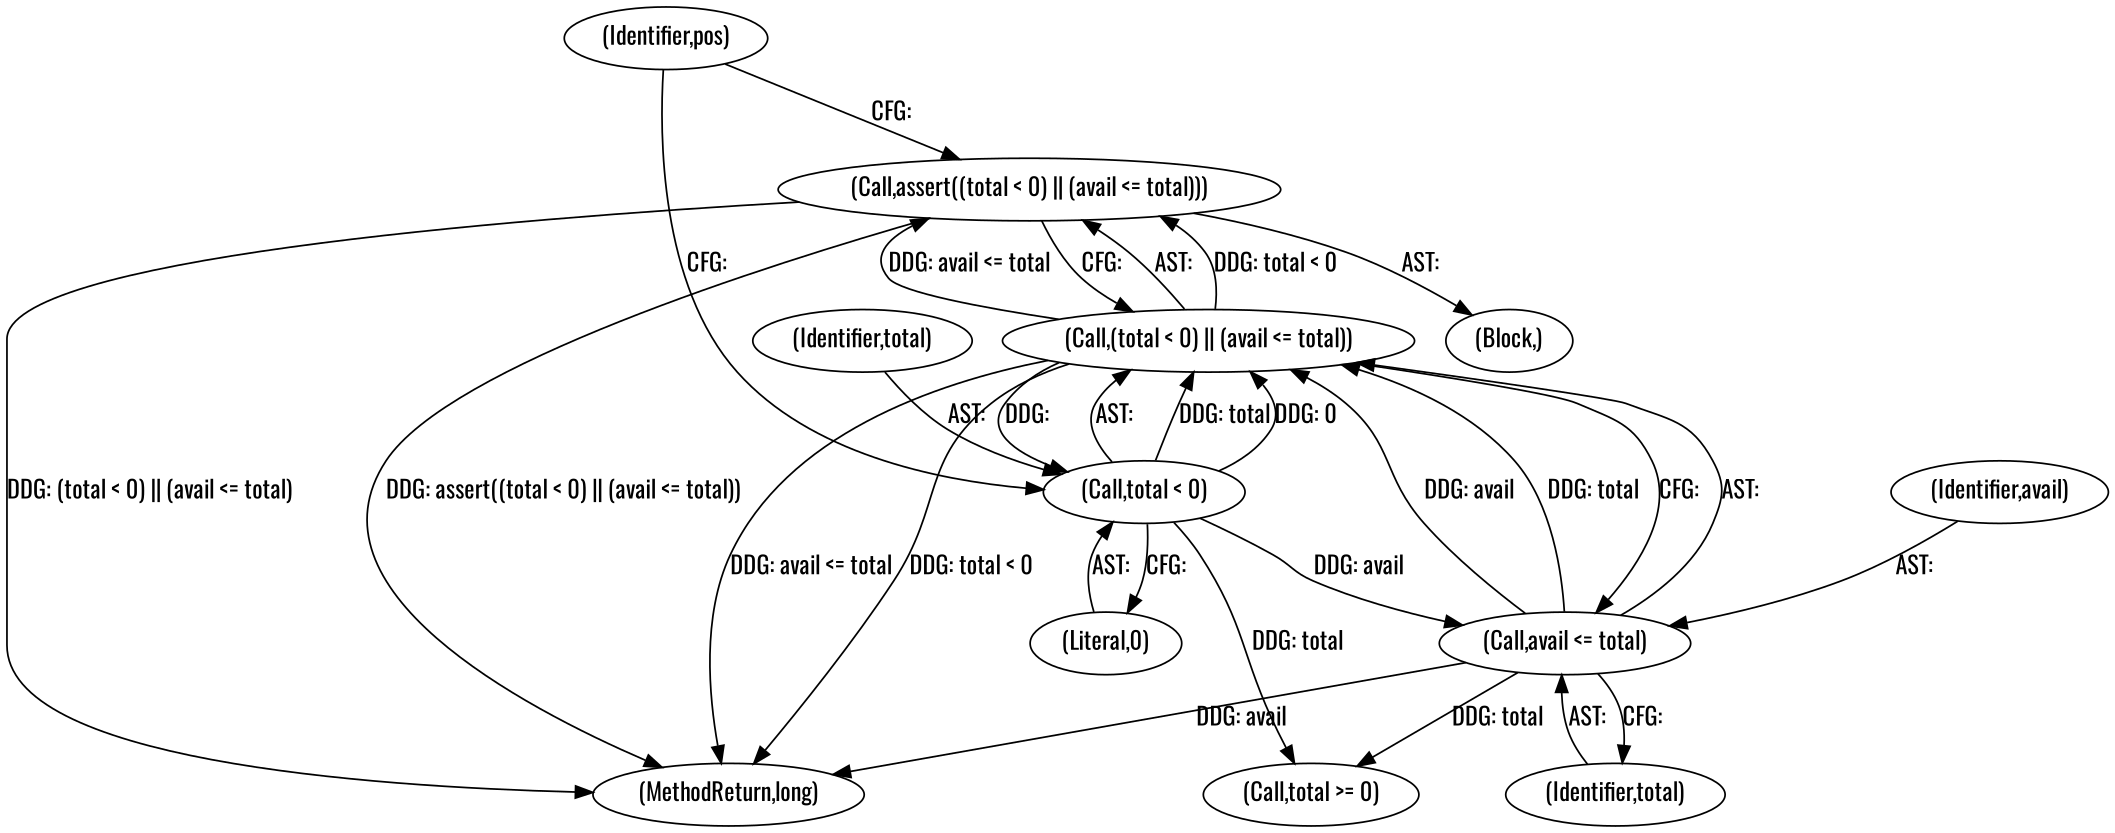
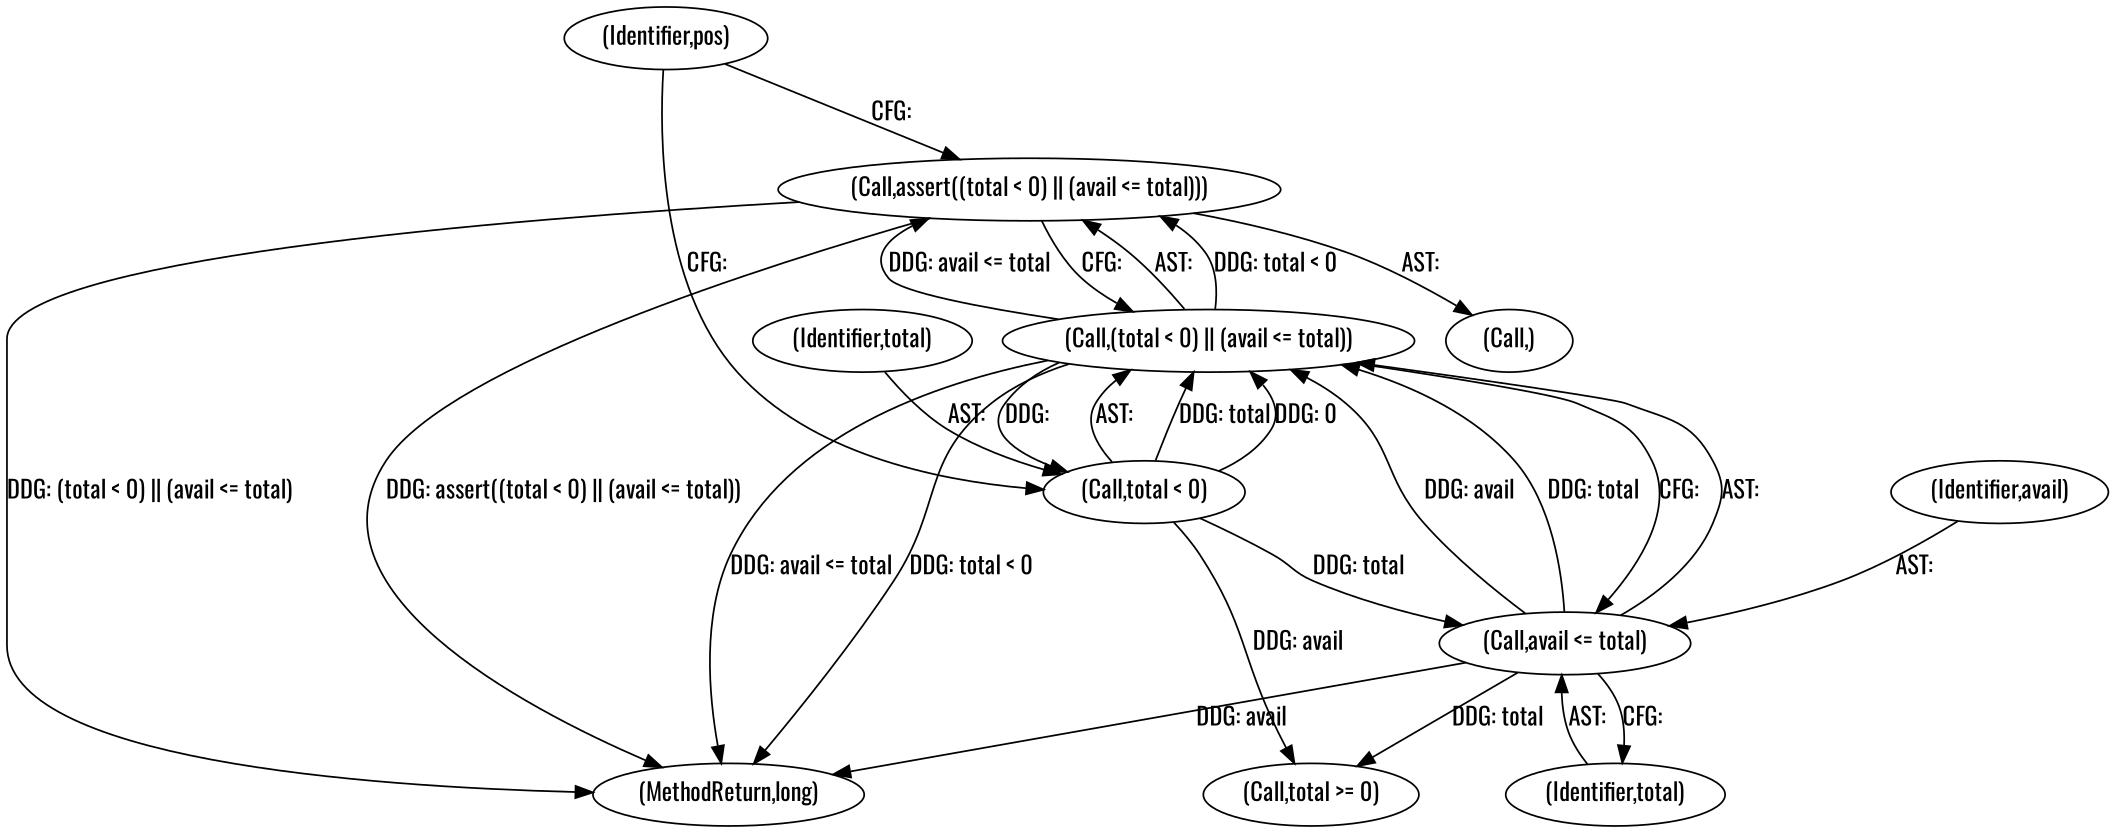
node "(Block,)": label "(Block,)" -> "(Call,)"
edge "(Call,total < 0)" -> "(Call,avail <= total)": label "DDG: avail" -> "DDG: total"
node "(Literal,0)": removed
edge "(Call,total < 0)" -> "(Call,total >= 0)": label "DDG: total" -> "DDG: avail"
